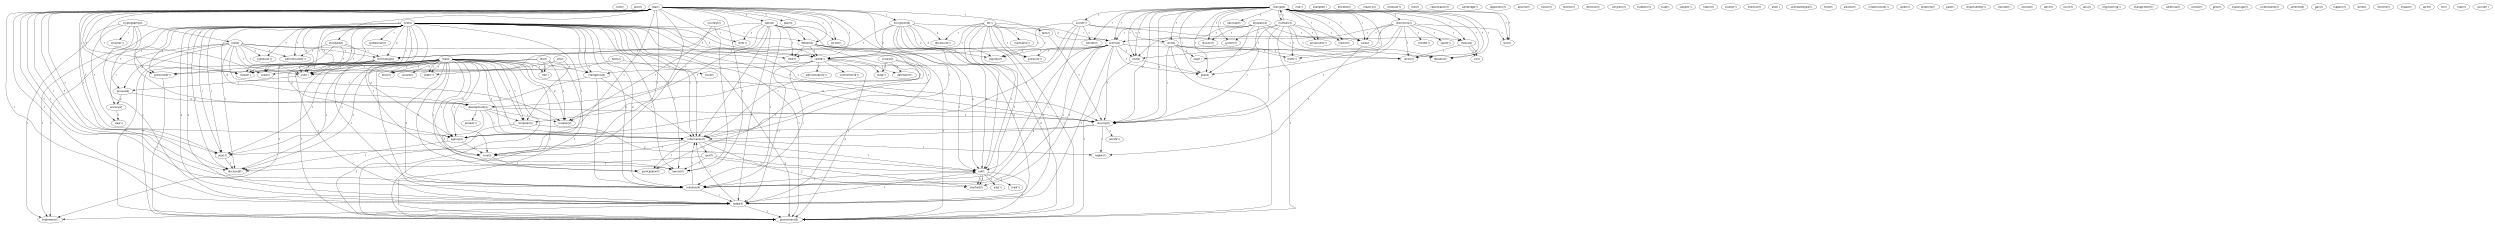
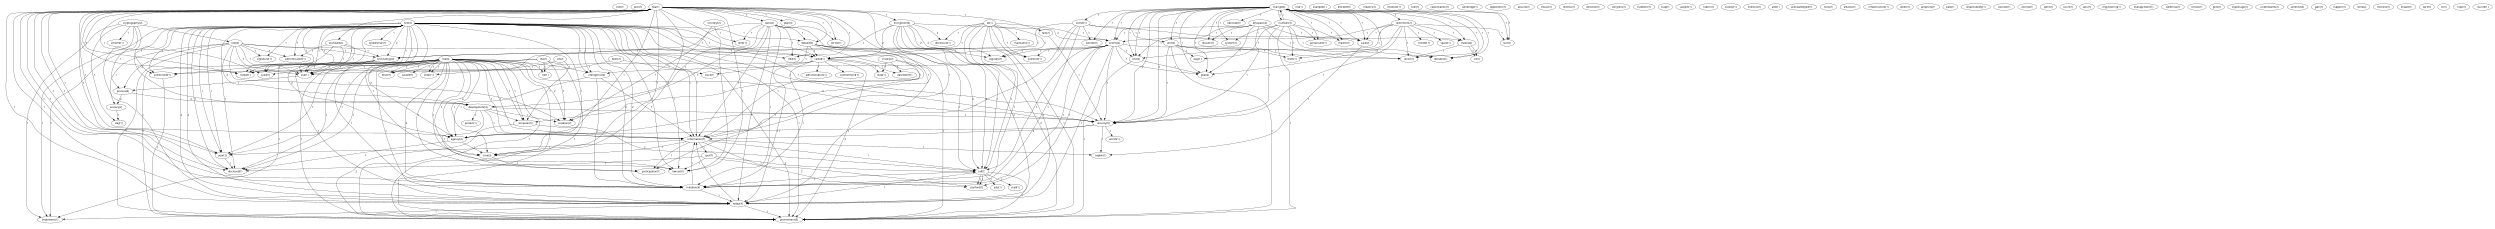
edge "debate(2)" -> "filed(1)": now "debate(2)" -> "truck(1)"
